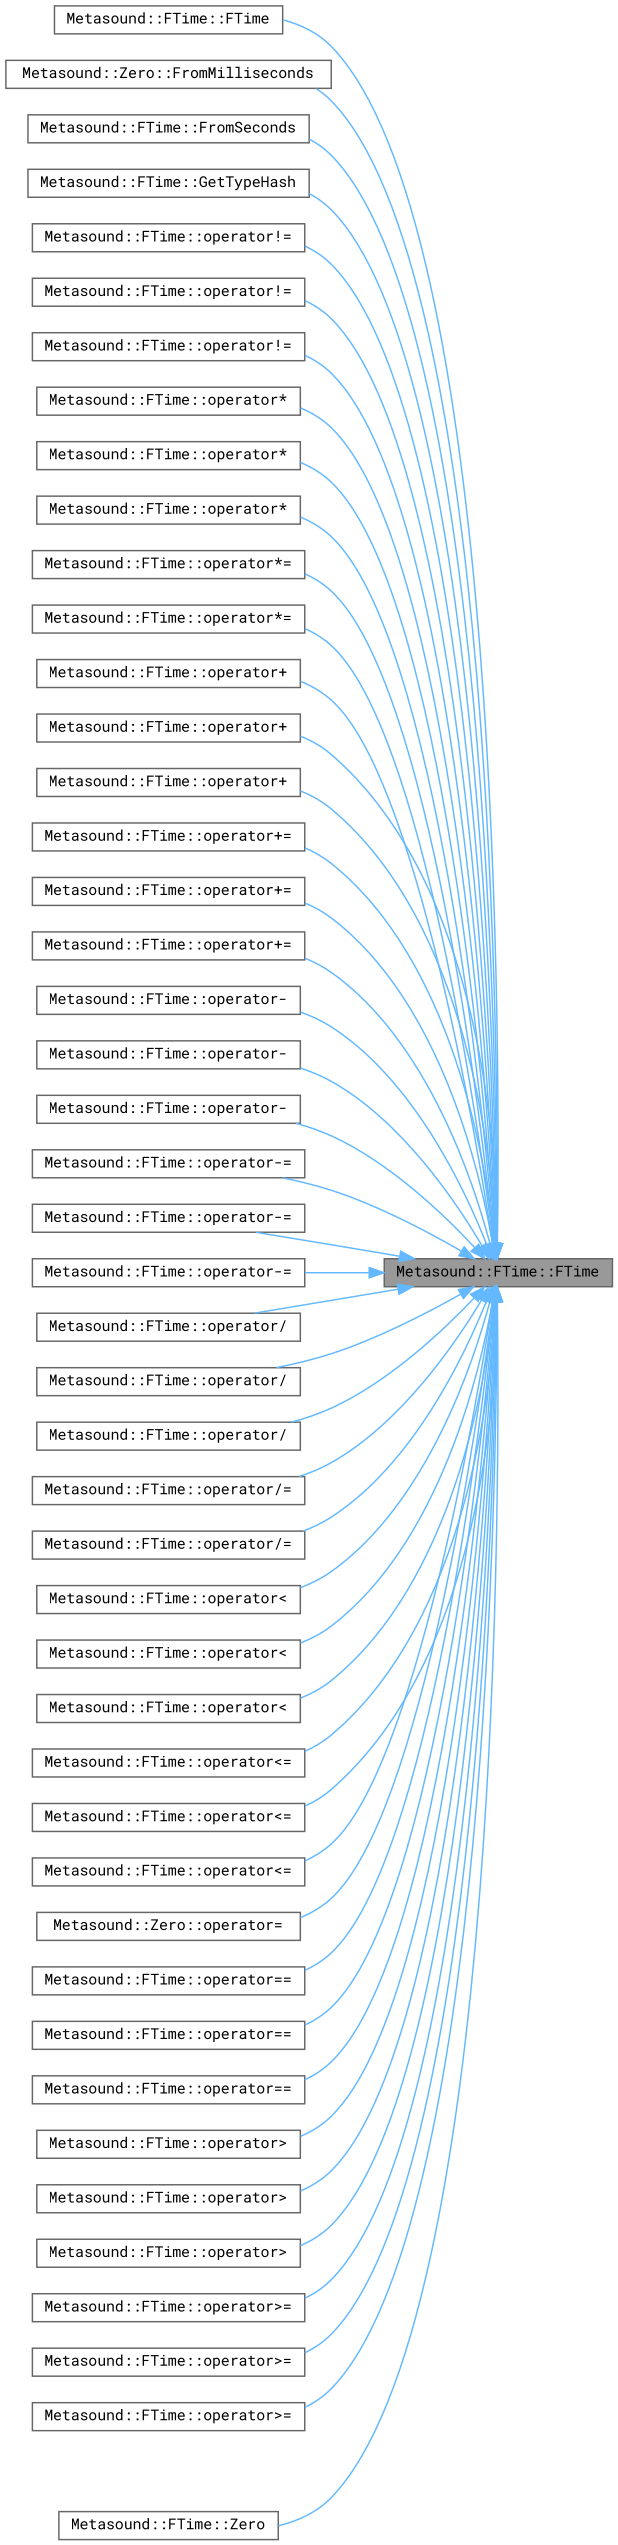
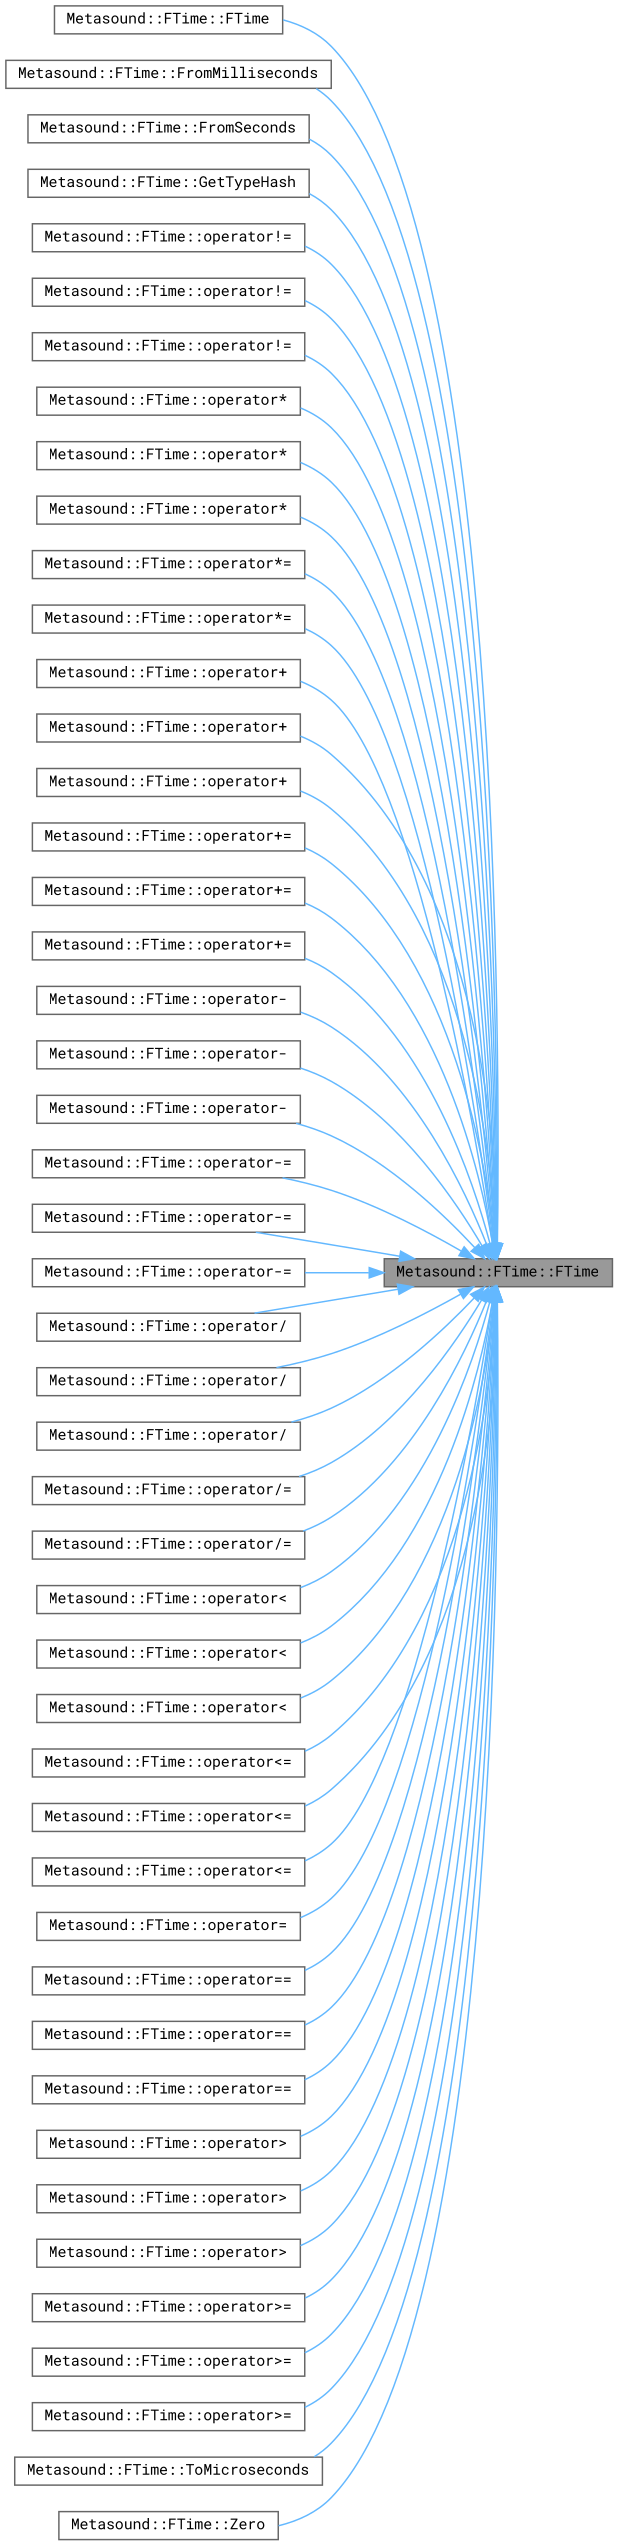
node "Metasound::Zero::FromMilliseconds": label "Metasound::Zero::FromMilliseconds" -> "Metasound::FTime::FromMilliseconds"
node "Metasound::Zero::operator=": label "Metasound::Zero::operator=" -> "Metasound::FTime::operator="
node "Metasound::FTime::ToMicroseconds": added
